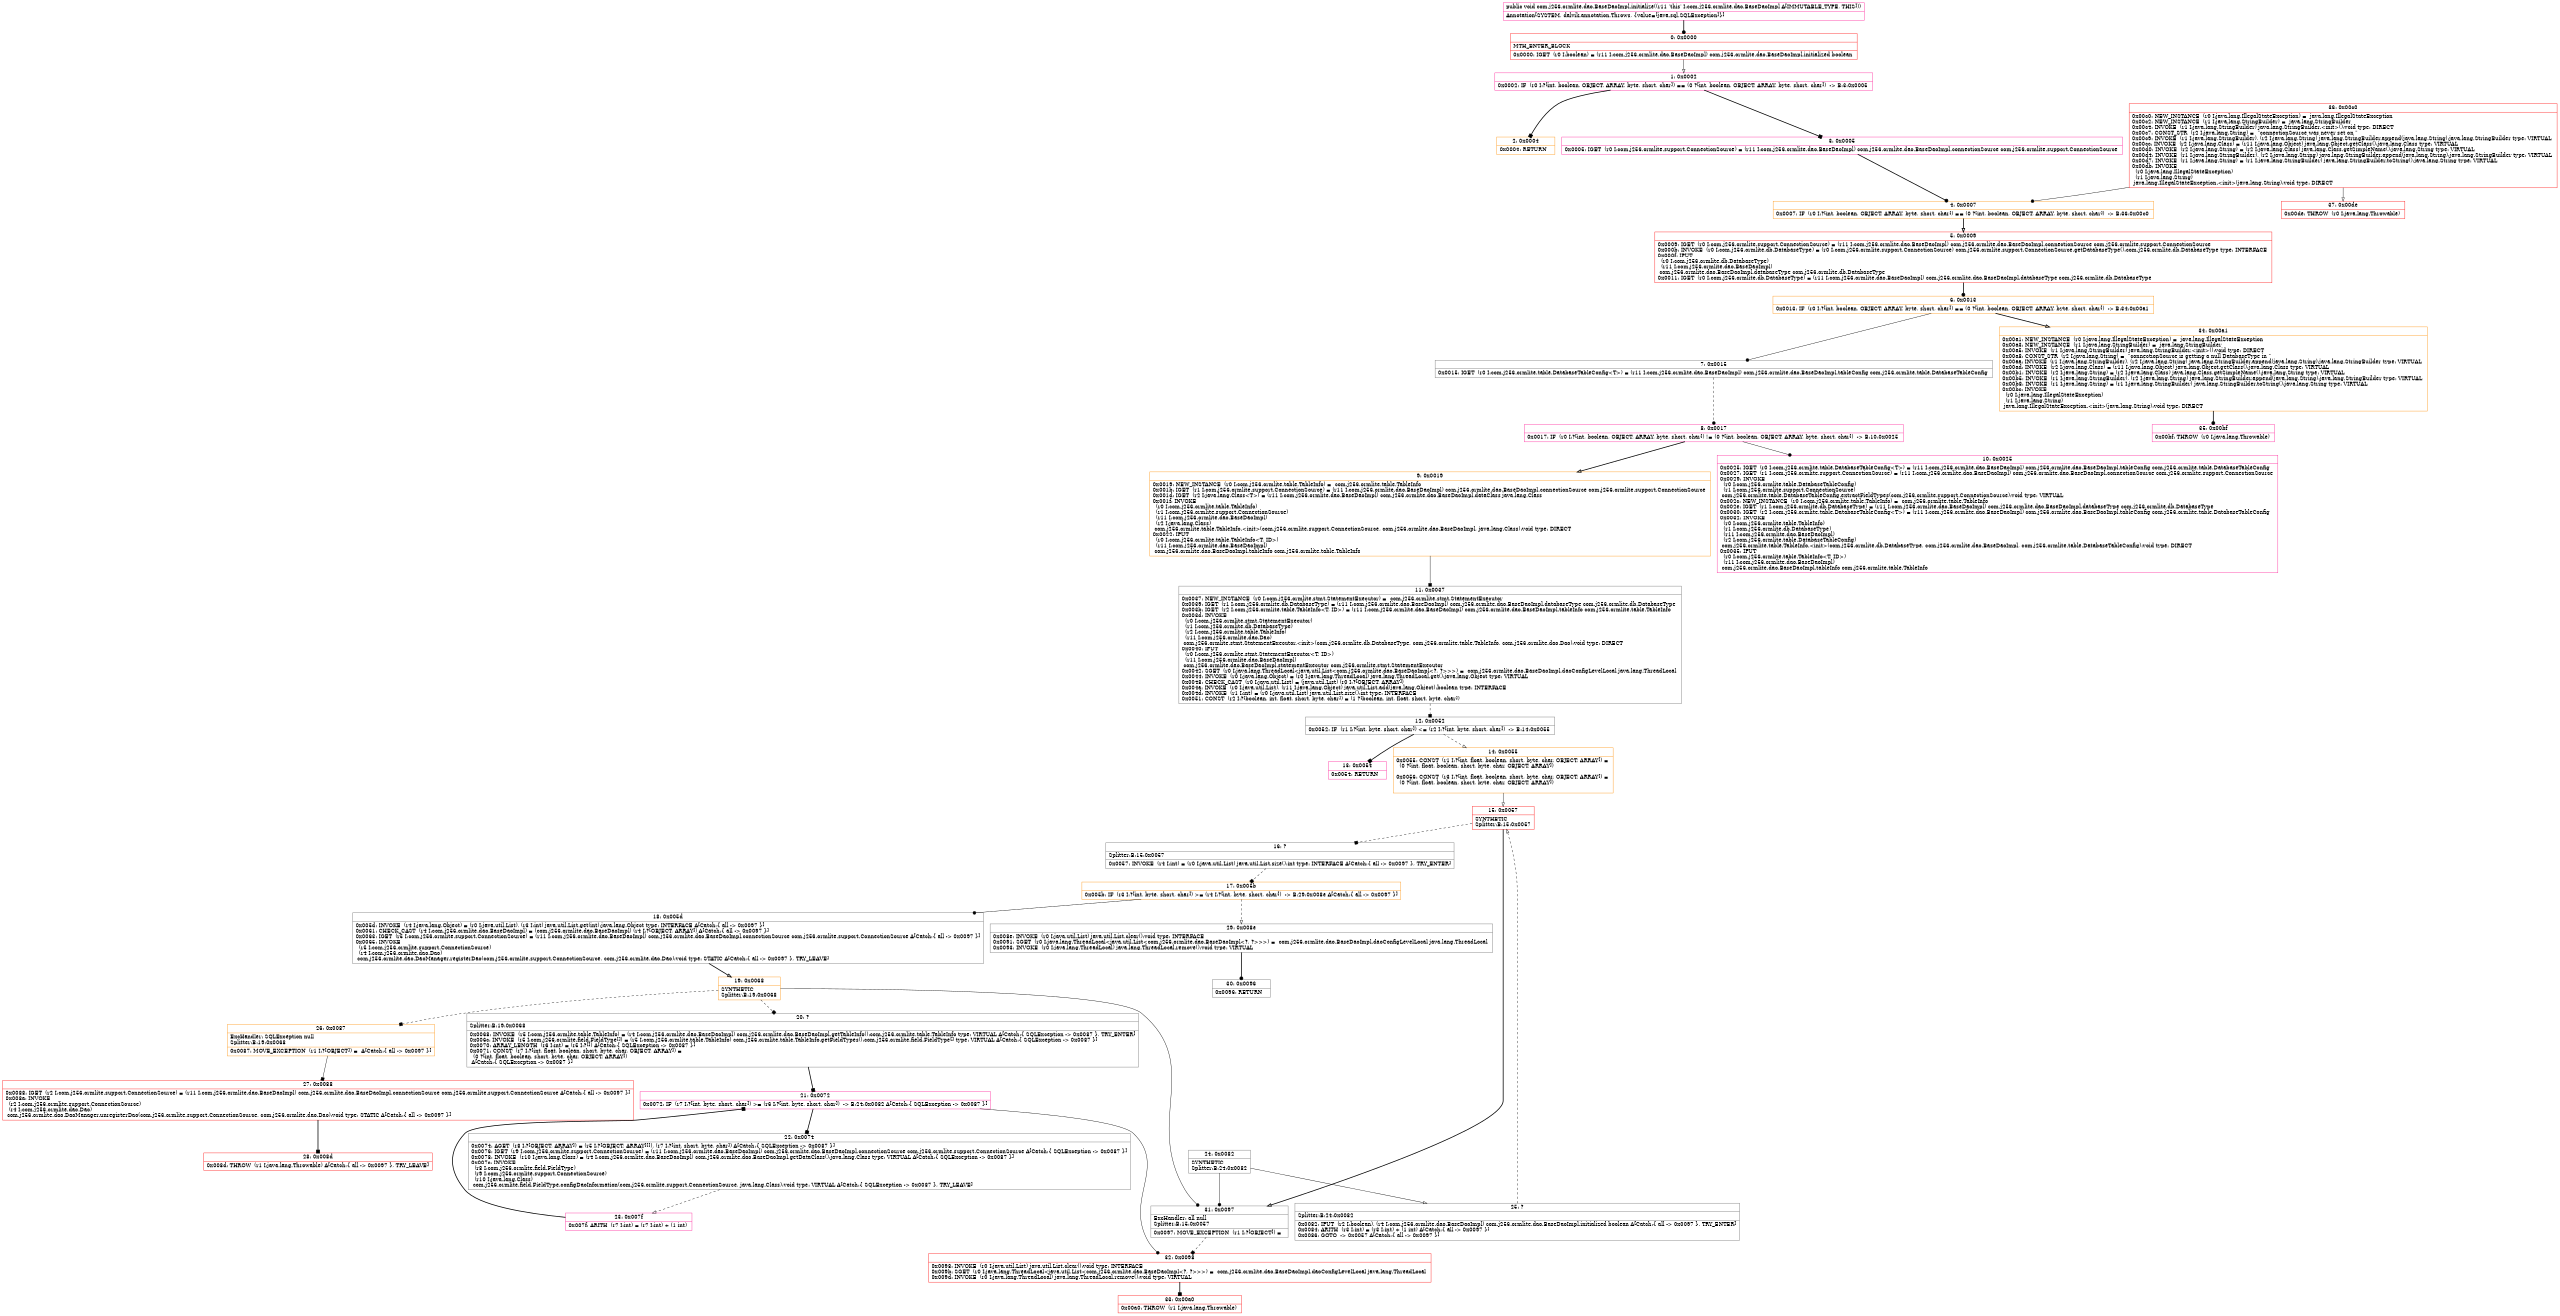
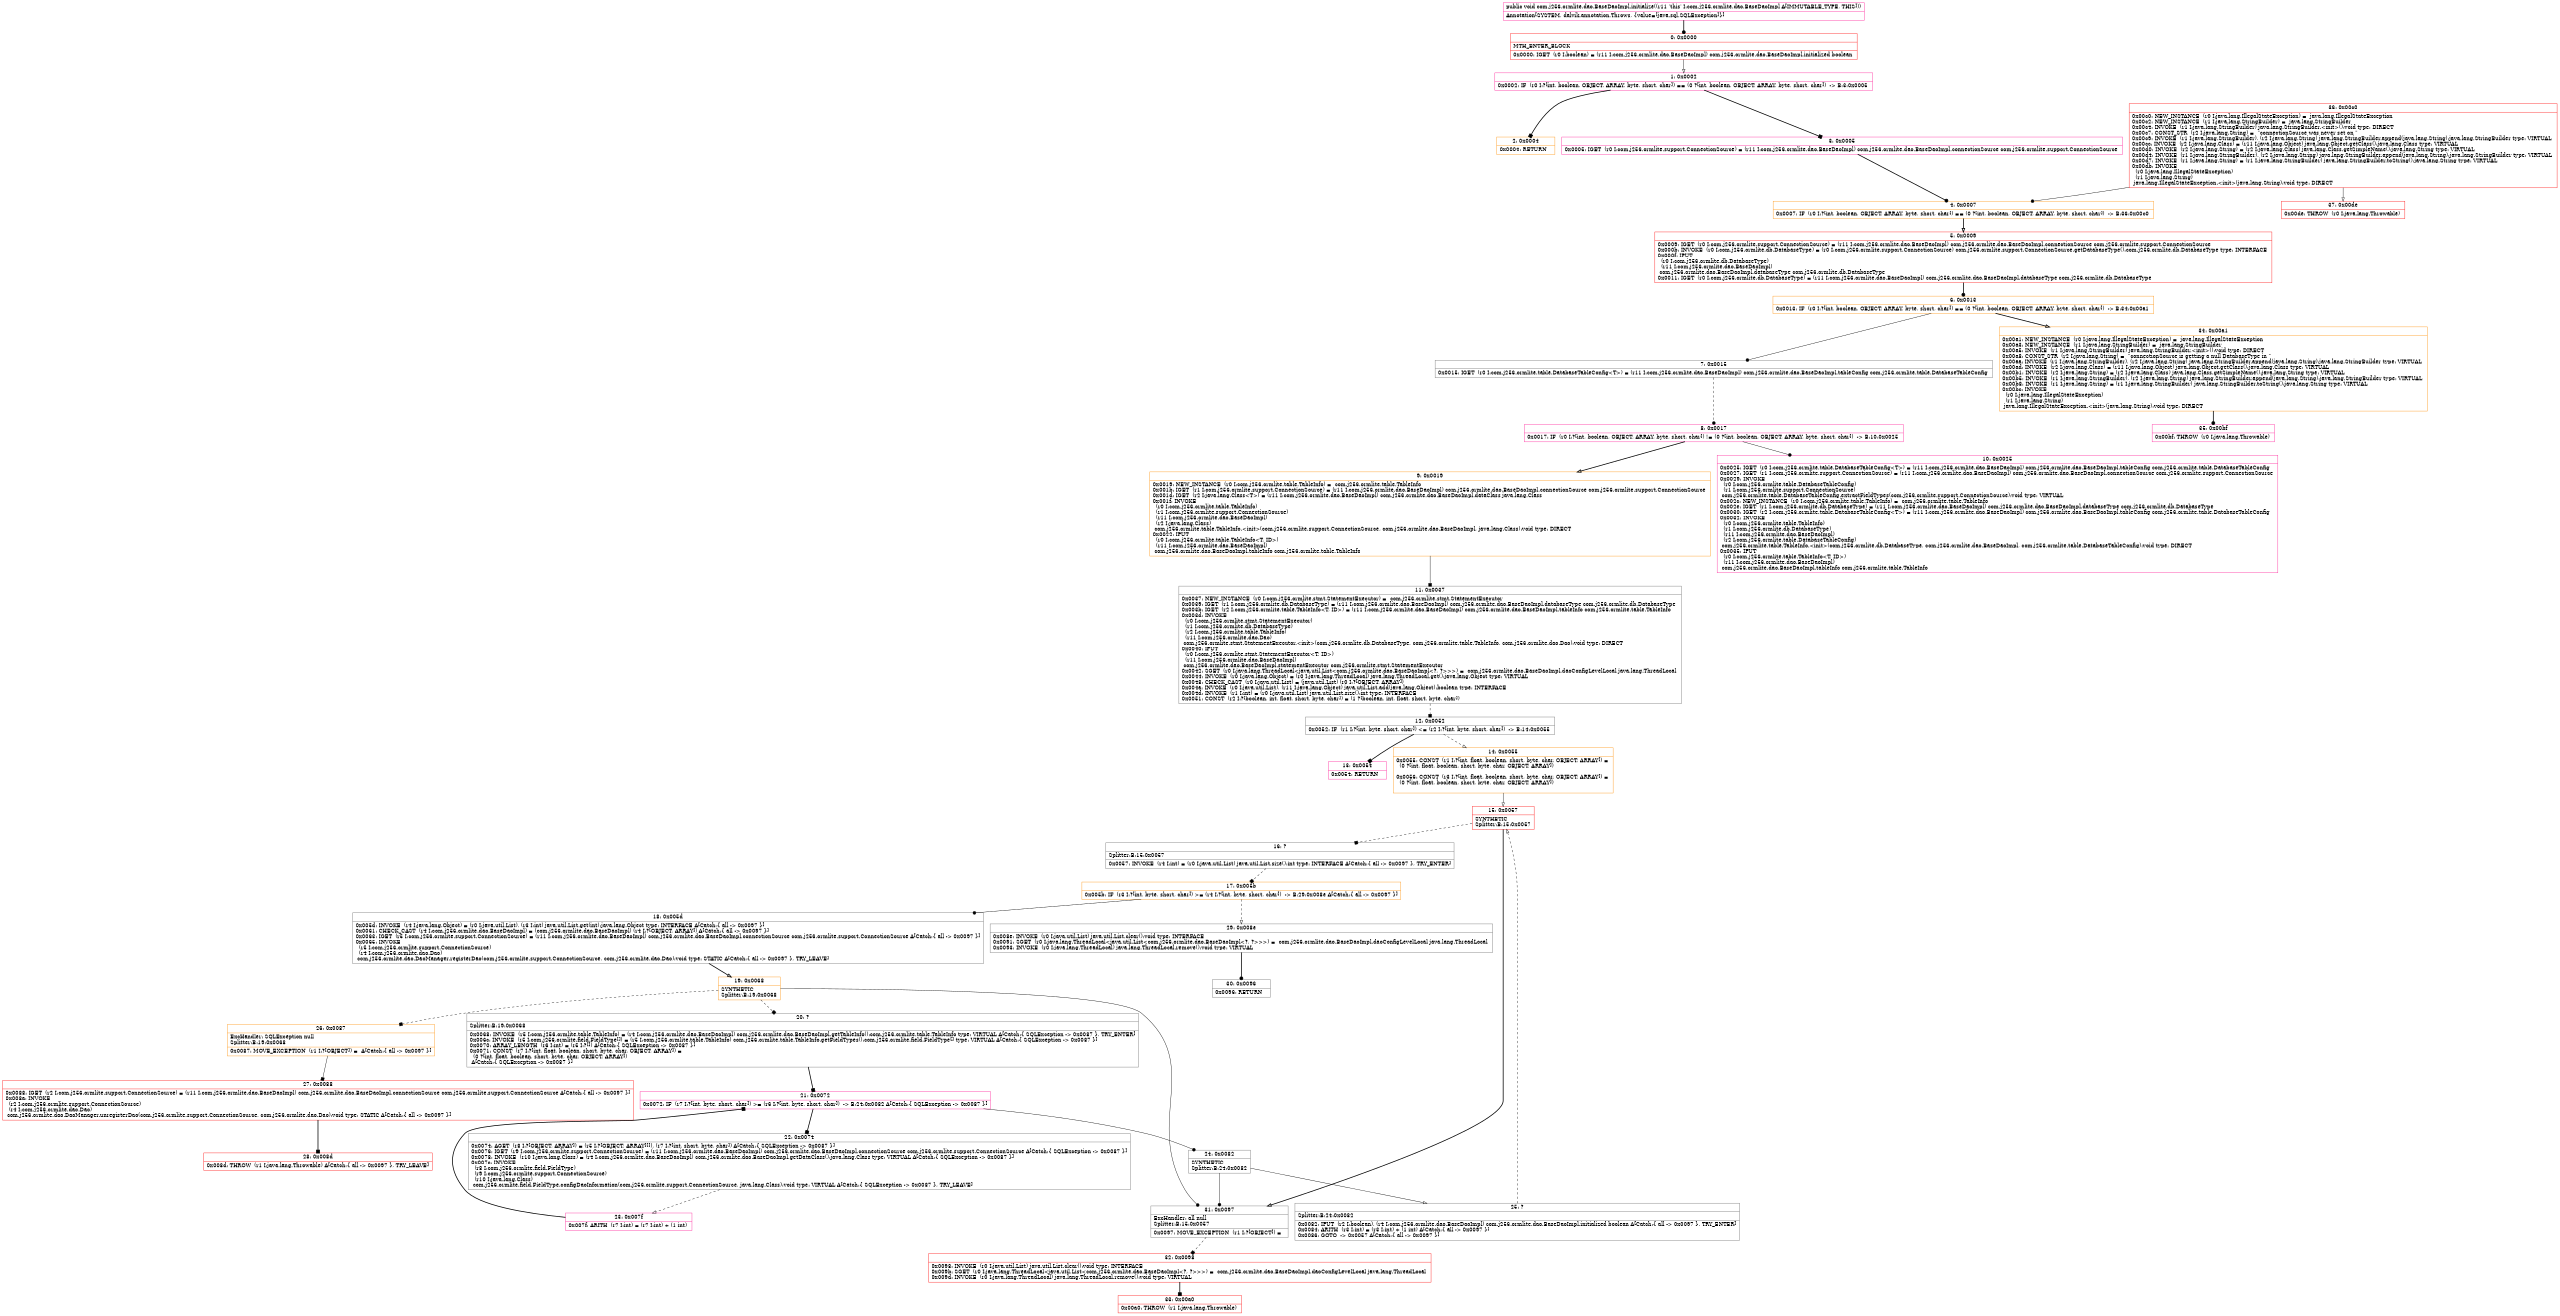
edge "21: 0x0072" -> "32: 0x0098": now "21: 0x0072" -> "24: 0x0082"
